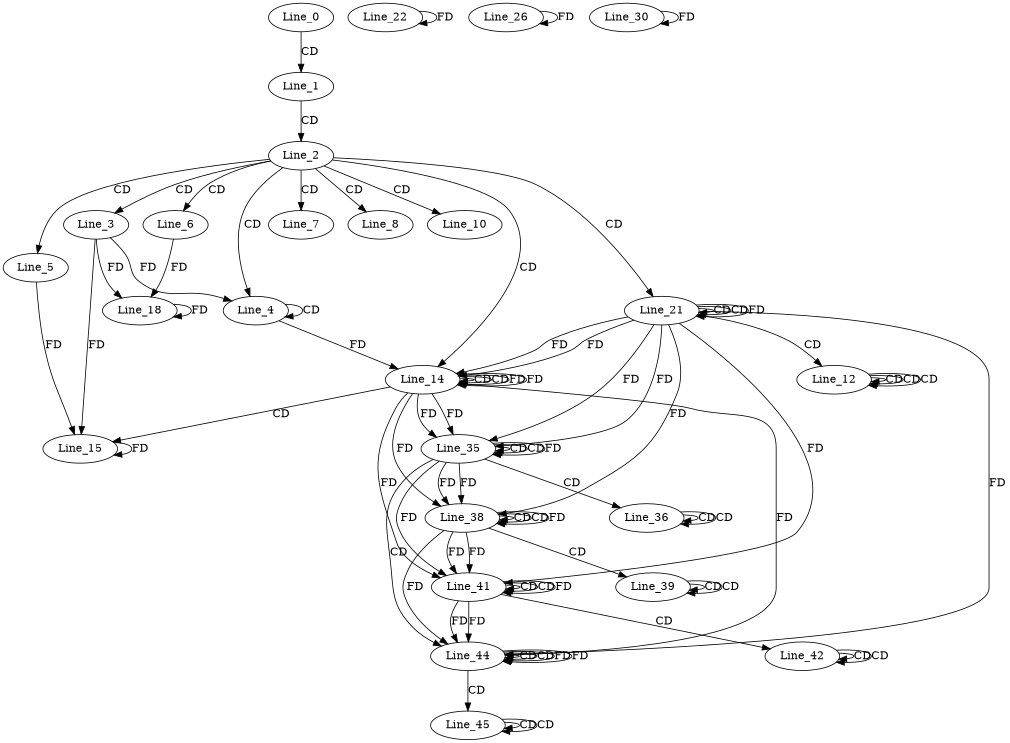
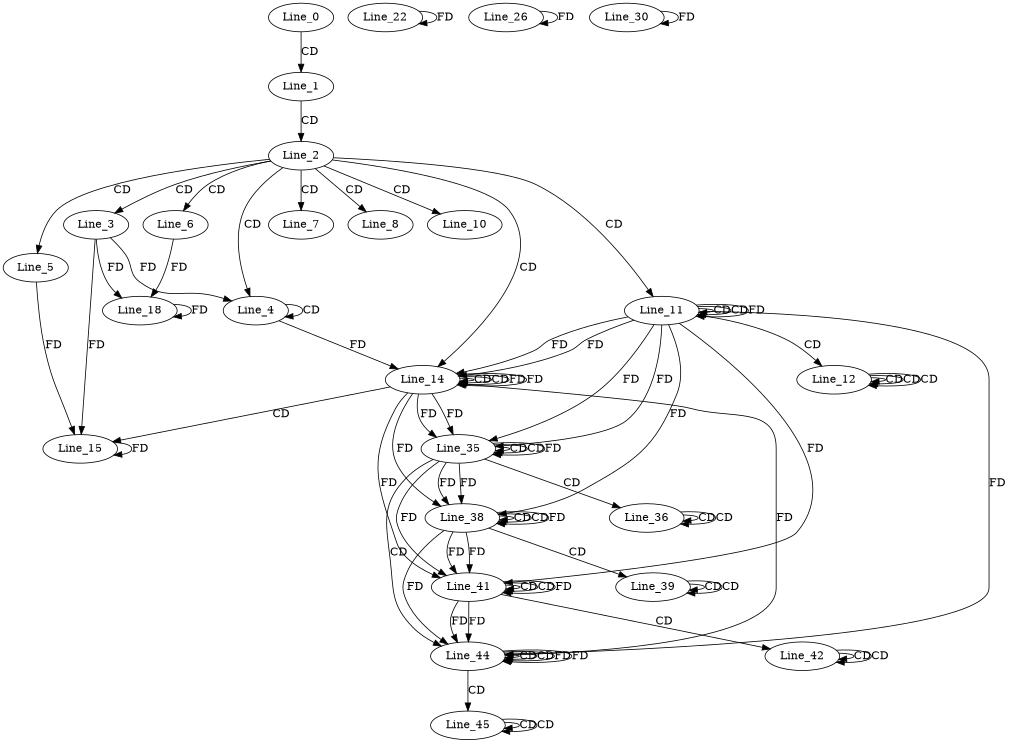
node "Line_21": label "Line_21" -> "Line_11"
